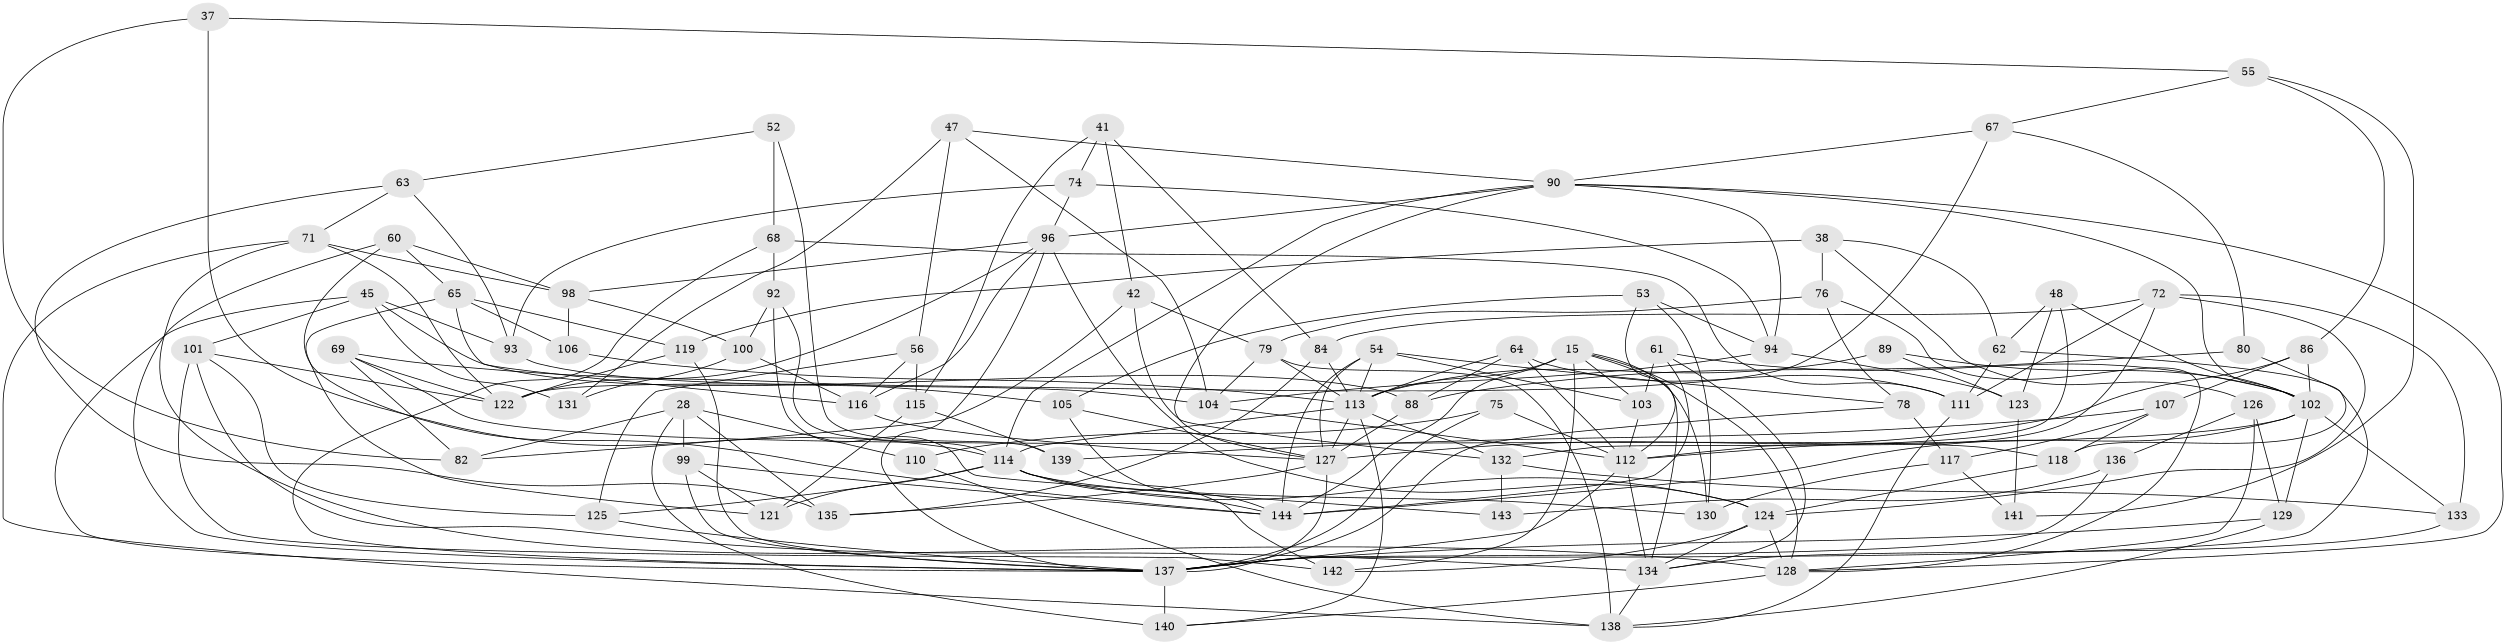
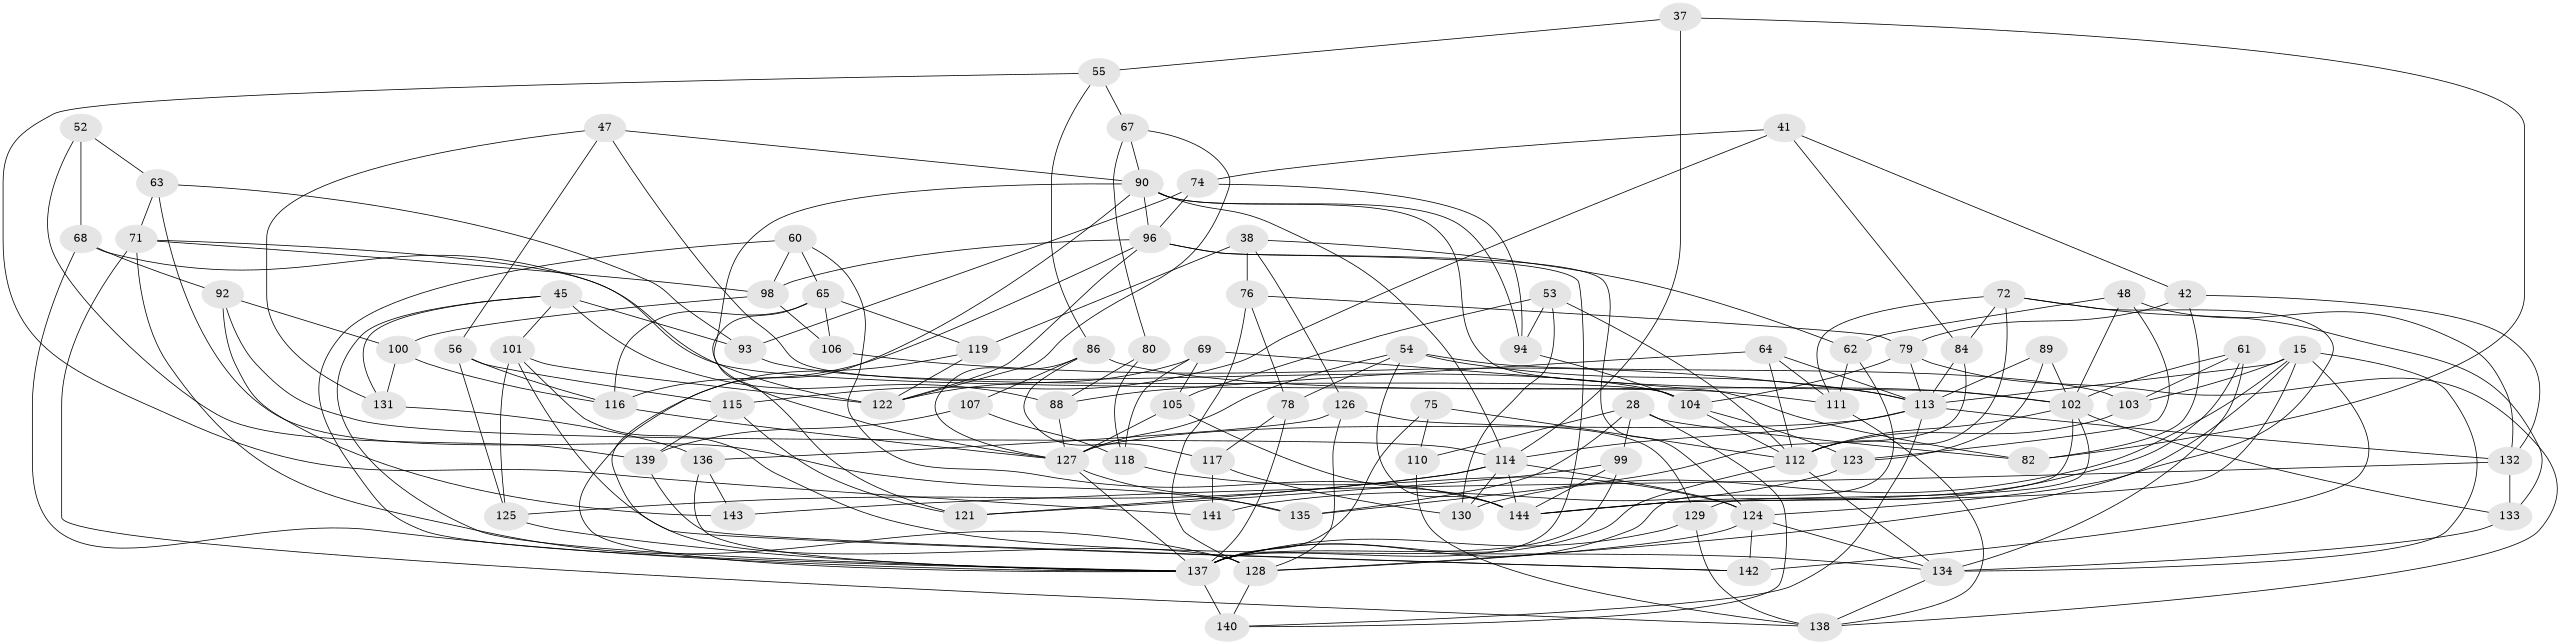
edge "94" -- "123": now "104" -- "123"
edge "131" -- "136": added
edge "107" -- "117": now "86" -- "117"
